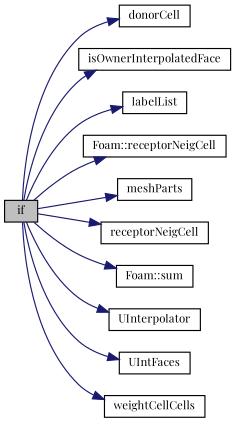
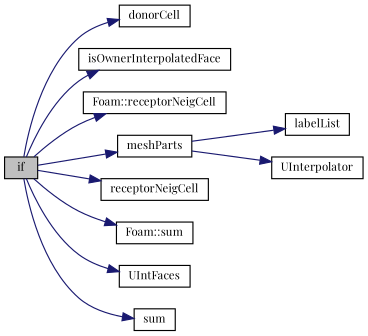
edge "if" -> "labelList": now "meshParts" -> "labelList"
edge "if" -> "UInterpolator": now "meshParts" -> "UInterpolator"
node "weightCellCells": label "weightCellCells" -> "sum"
